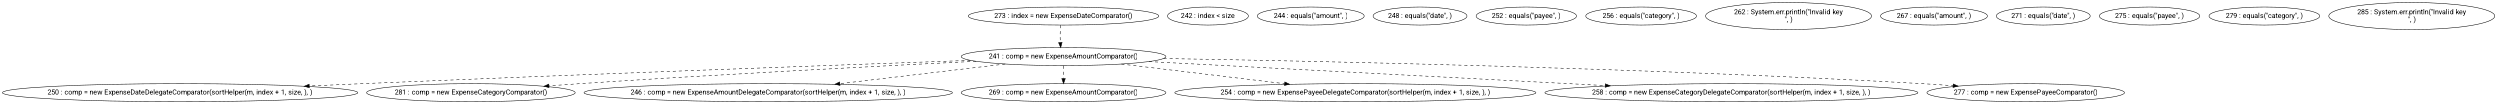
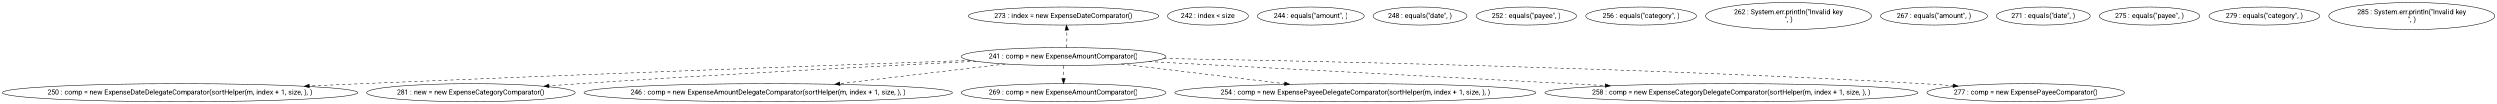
edge "273 : index = new ExpenseDateComparator()" -> "241 : comp = new ExpenseAmountComparator()": reversed
node "281 : comp = new ExpenseCategoryComparator()": label "281 : comp = new ExpenseCategoryComparator()" -> "281 : new = new ExpenseCategoryComparator()"
